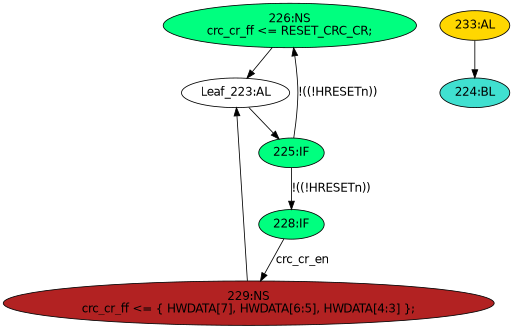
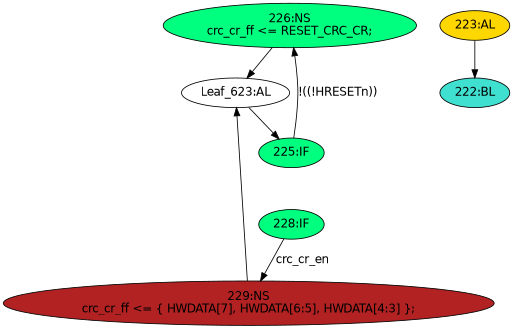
node "233:AL": label "233:AL" -> "223:AL"
node "Leaf_223:AL": label "Leaf_223:AL" -> "Leaf_623:AL"
node "224:BL": label "224:BL" -> "222:BL"
edge "225:IF" -> "228:IF": removed, label "!((!HRESETn))"
